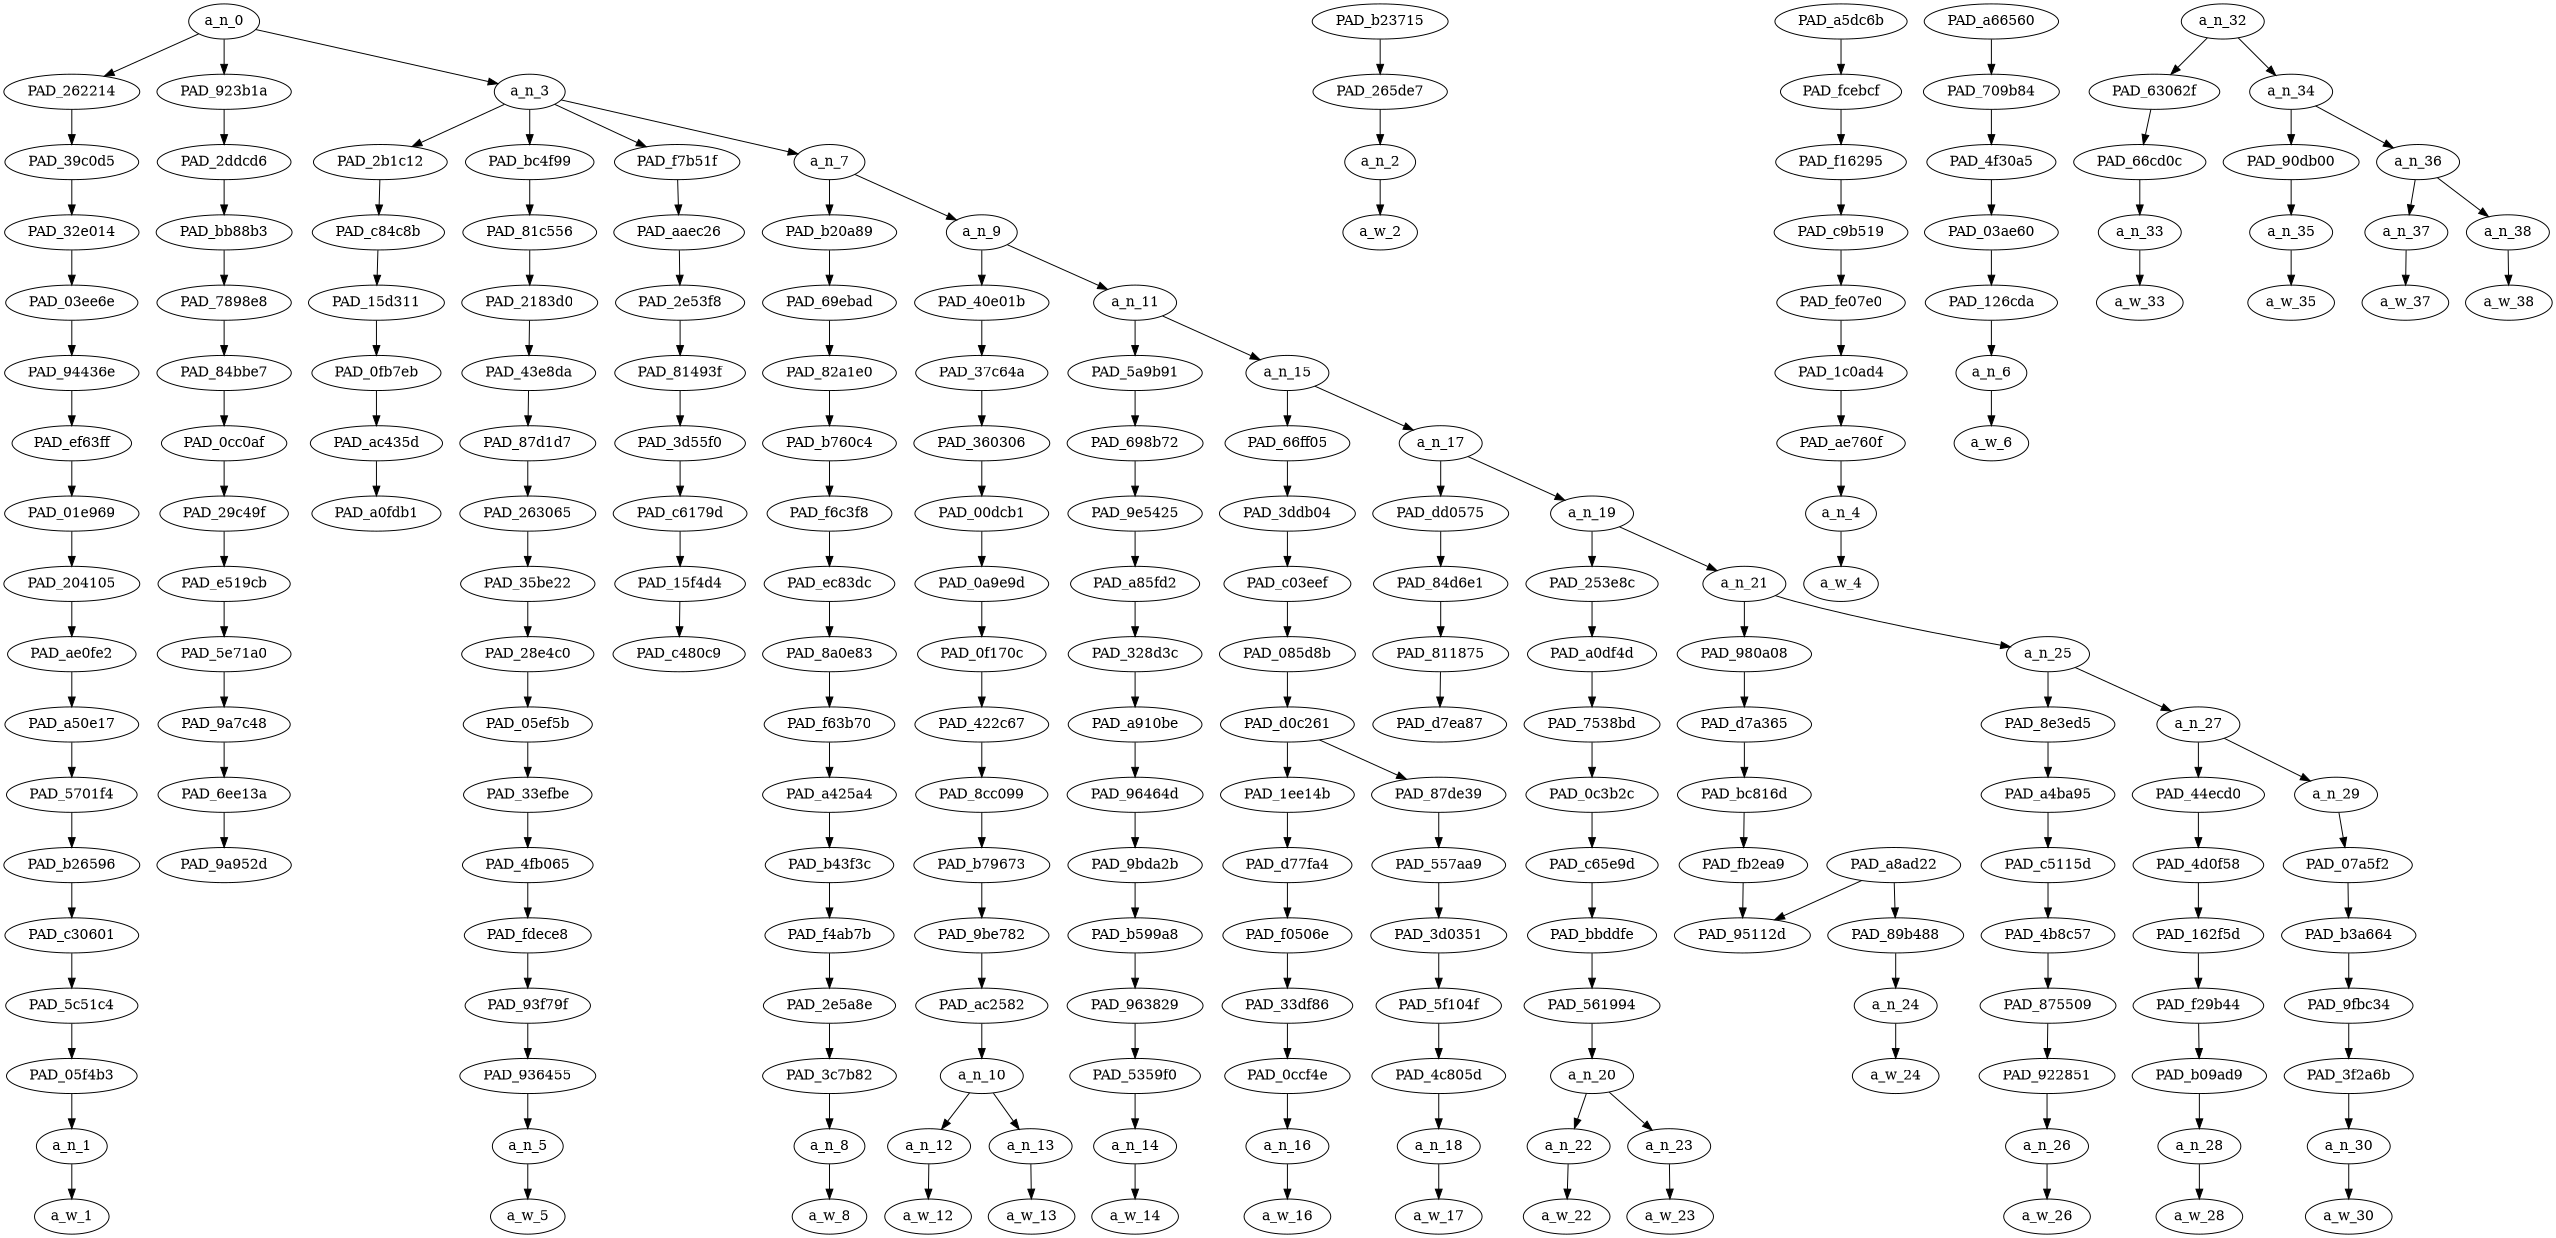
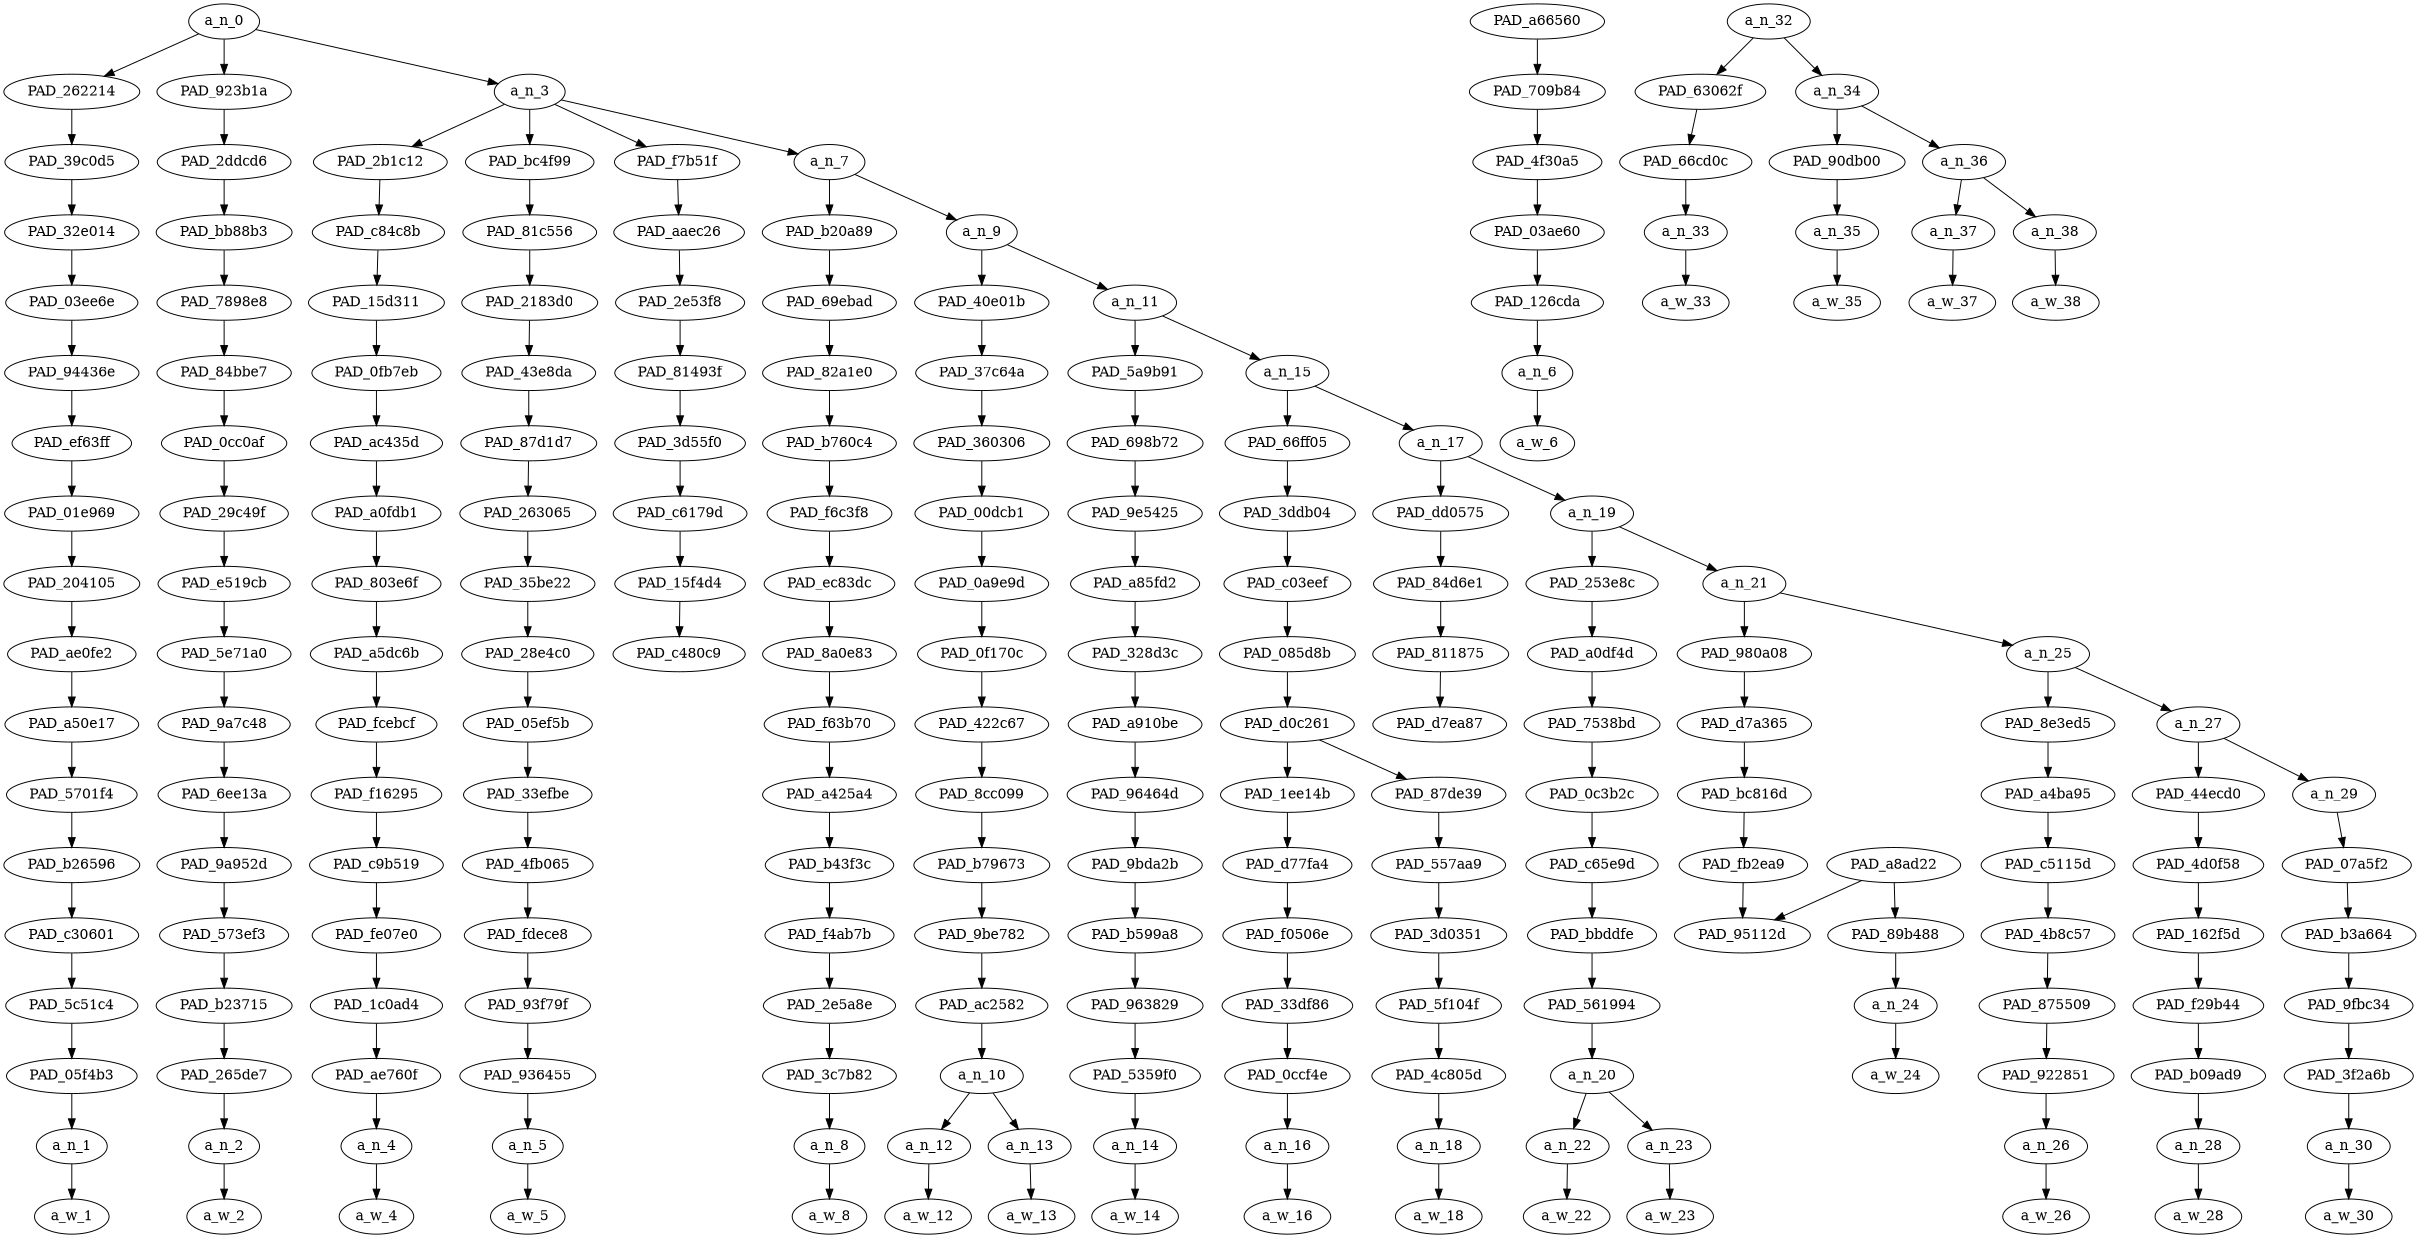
node "PAD_803e6f": added
node "PAD_573ef3": added
node "a_w_17": label "a_w_17" -> "a_w_18"
